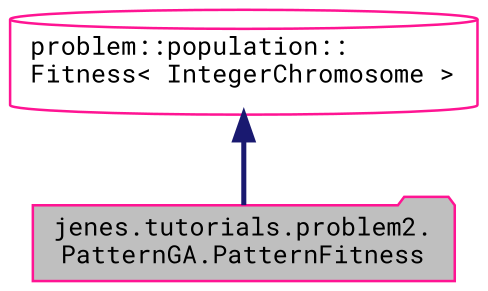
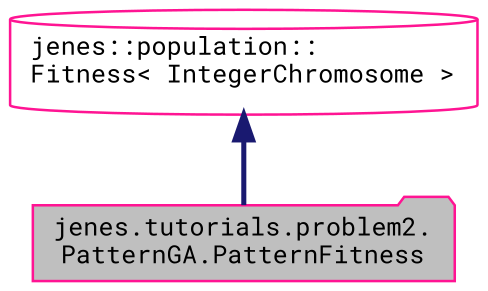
node "problem::population:: Fitness< IntegerChromosome >": label "problem::population:: Fitness< IntegerChromosome >" -> "jenes::population:: Fitness< IntegerChromosome >"
